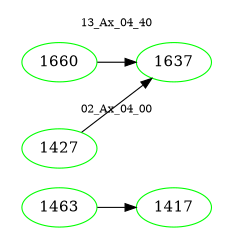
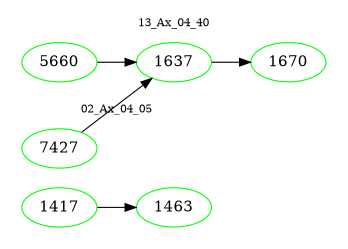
node "1660": label "1660" -> "5660"
node "1670": added
cluster "02_Ax_04_00": label "02_Ax_04_00" -> "02_Ax_04_05"
node "1427": label "1427" -> "7427"
edge "1463" -> "1417": reversed
